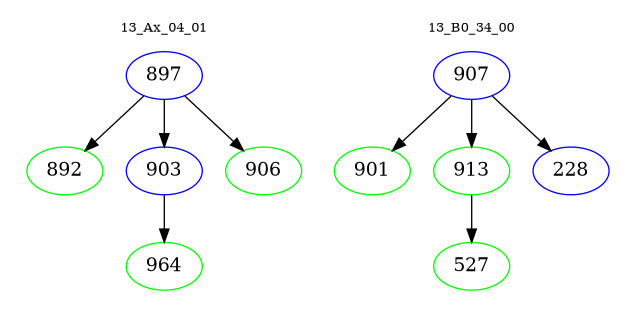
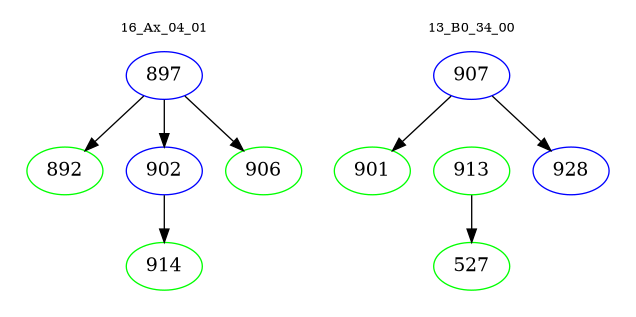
cluster "13_Ax_04_01": label "13_Ax_04_01" -> "16_Ax_04_01"
edge "907" -> "913": removed
node "903": label "903" -> "902"
node "228": label "228" -> "928"
node "964": label "964" -> "914"
